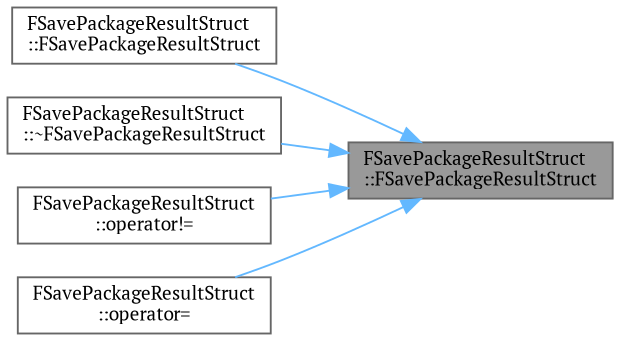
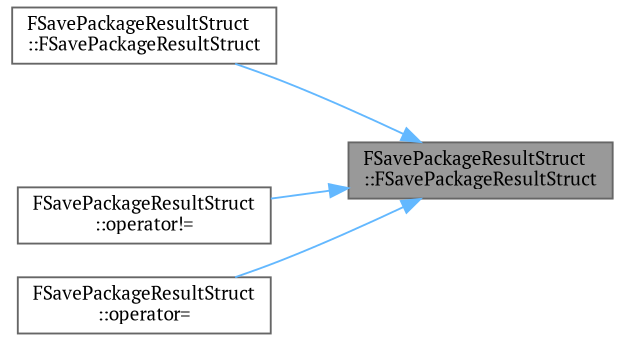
node "FSavePackageResultStruct ::~FSavePackageResultStruct": removed
